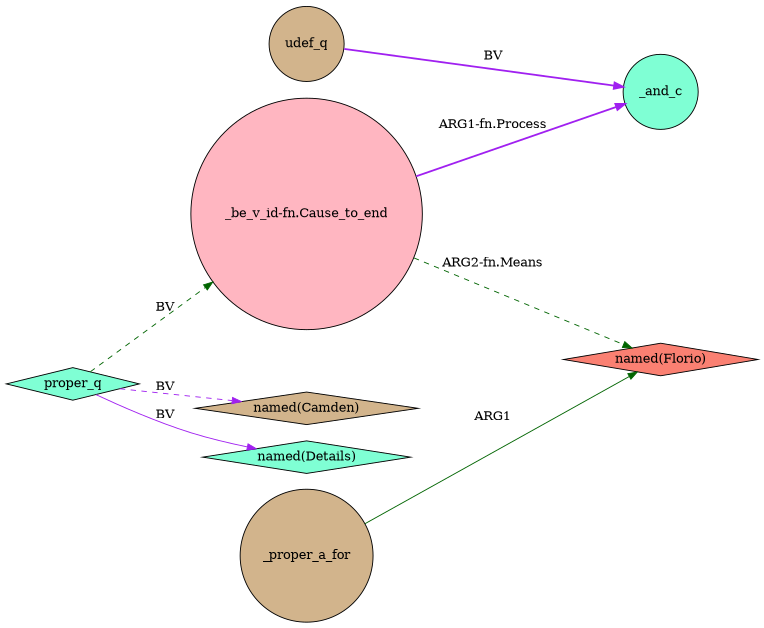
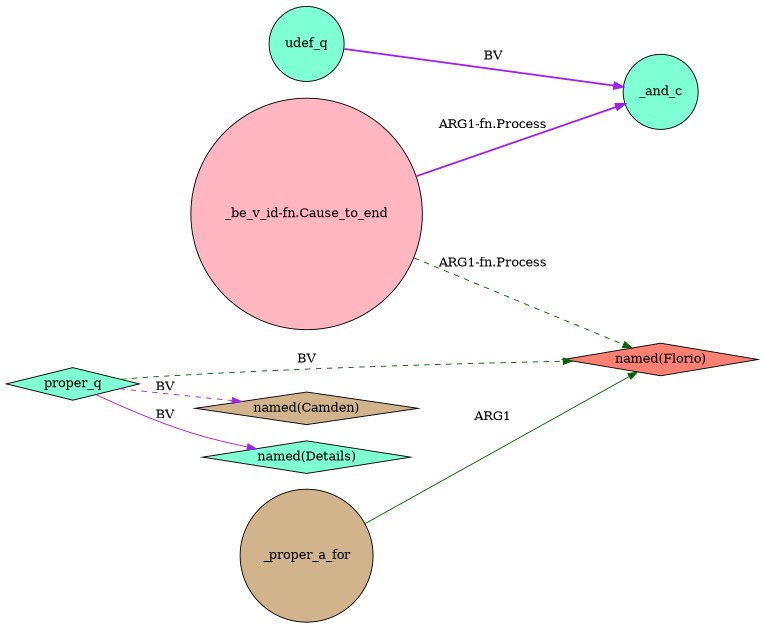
node "udef_q": fillcolor tan -> aquamarine
edge "_be_v_id-fn.Cause_to_end" -> "named(Florio)": label "ARG2-fn.Means" -> "ARG1-fn.Process"
edge "proper_q" -> "_be_v_id-fn.Cause_to_end": now "proper_q" -> "named(Florio)"
